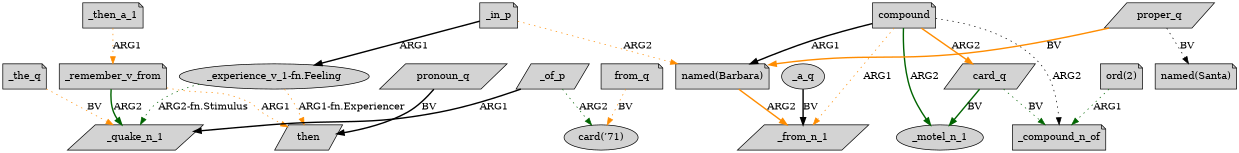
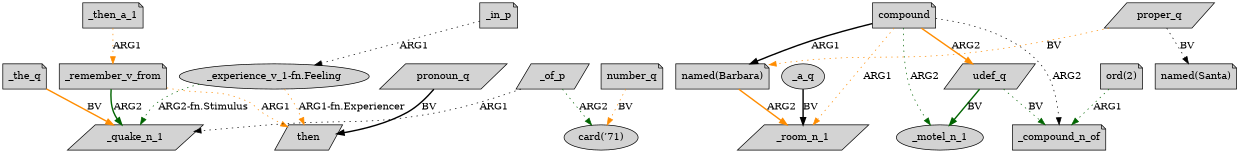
edge "_in_p" -> "_experience_v_1-fn.Feeling": style bold -> dotted
edge "_in_p" -> "named(Barbara)": removed, label "ARG2"
edge "proper_q" -> "named(Barbara)": style bold -> dotted
node "from_q": label "from_q" -> "number_q"
edge "compound" -> "_motel_n_1": style bold -> dotted
node "card_q": label "card_q" -> "udef_q"
edge "_the_q" -> "_quake_n_1": style dotted -> bold
edge "_of_p" -> "_quake_n_1": style bold -> dotted
node "_from_n_1": label "_from_n_1" -> "_room_n_1"
